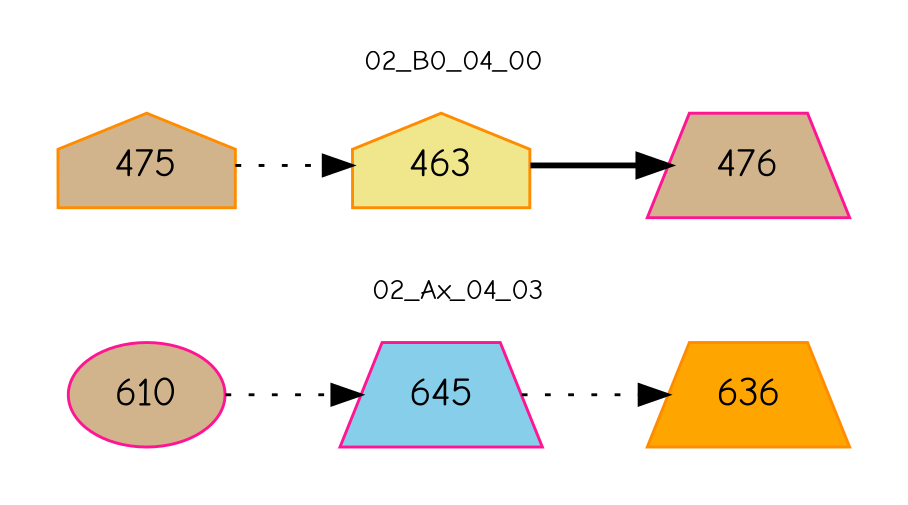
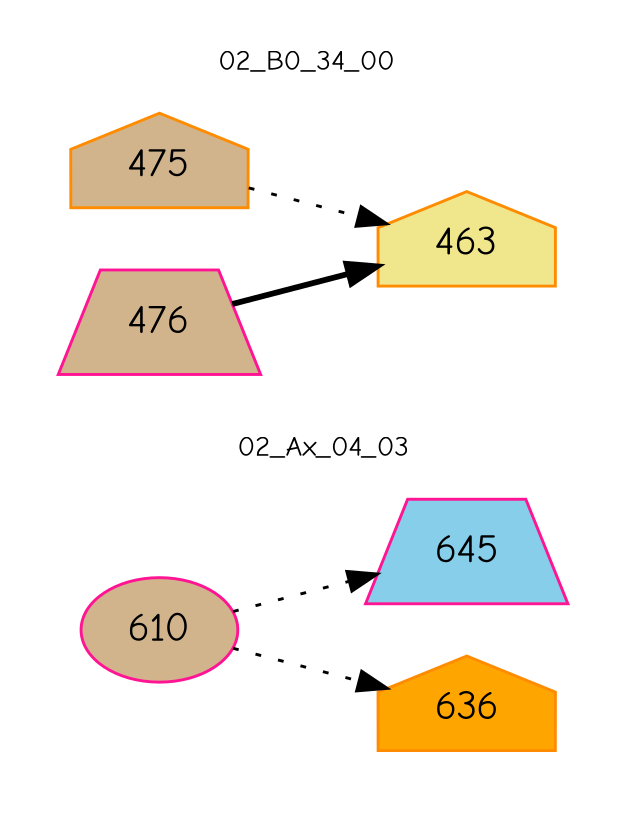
cluster "02_B0_04_00": label "02_B0_04_00" -> "02_B0_34_00"
edge "463" -> "476": reversed
edge "645" -> "636": now "610" -> "636"
node "636": shape trapezium -> house
